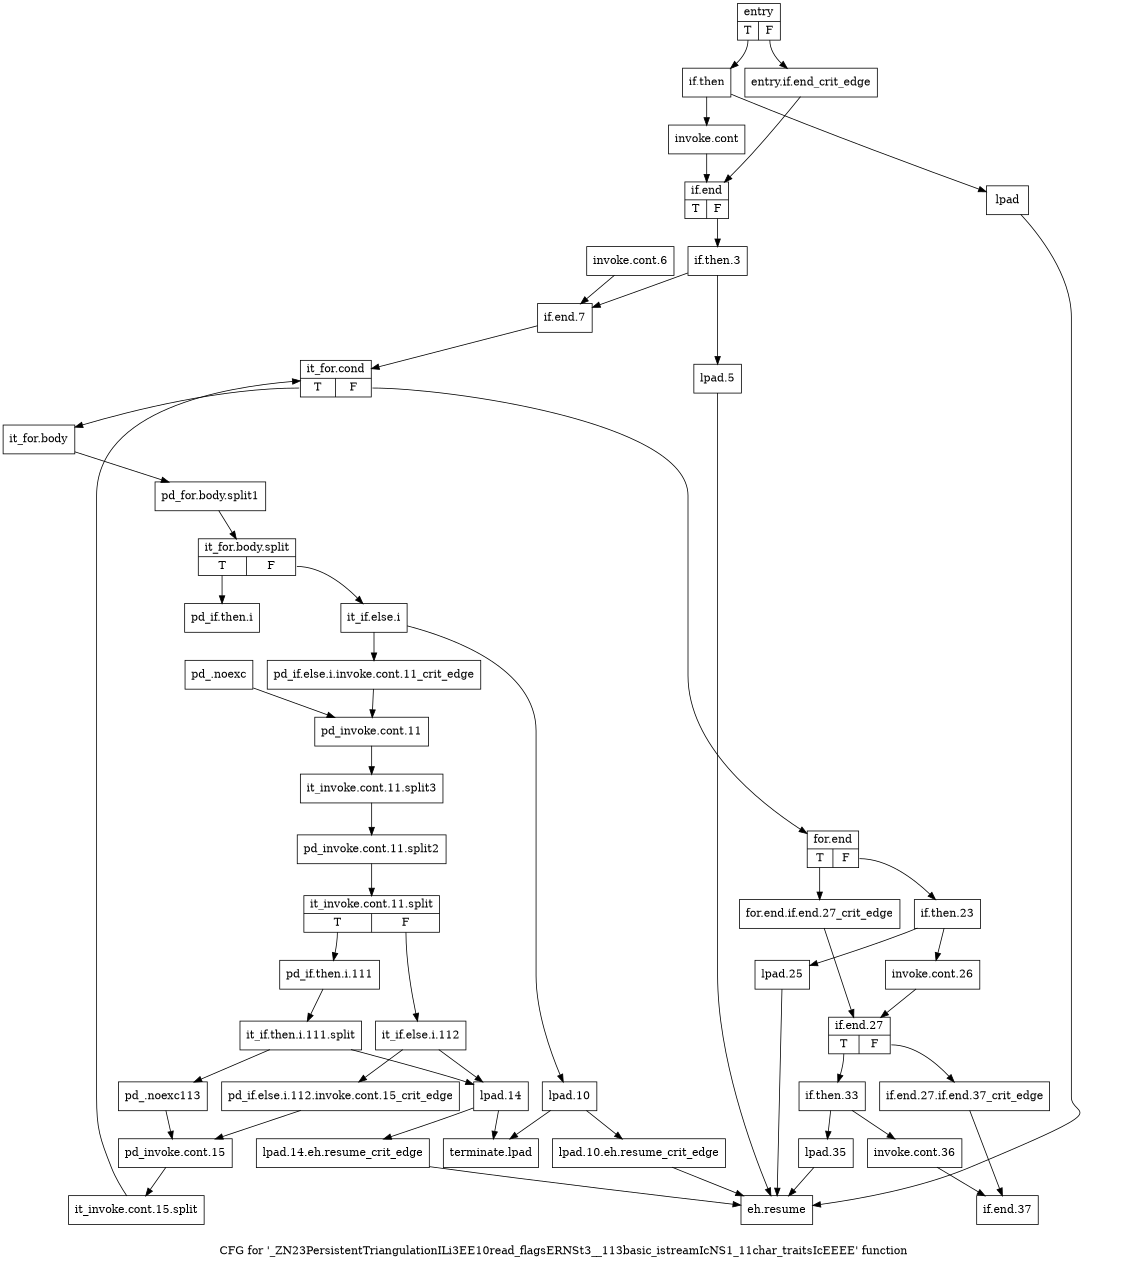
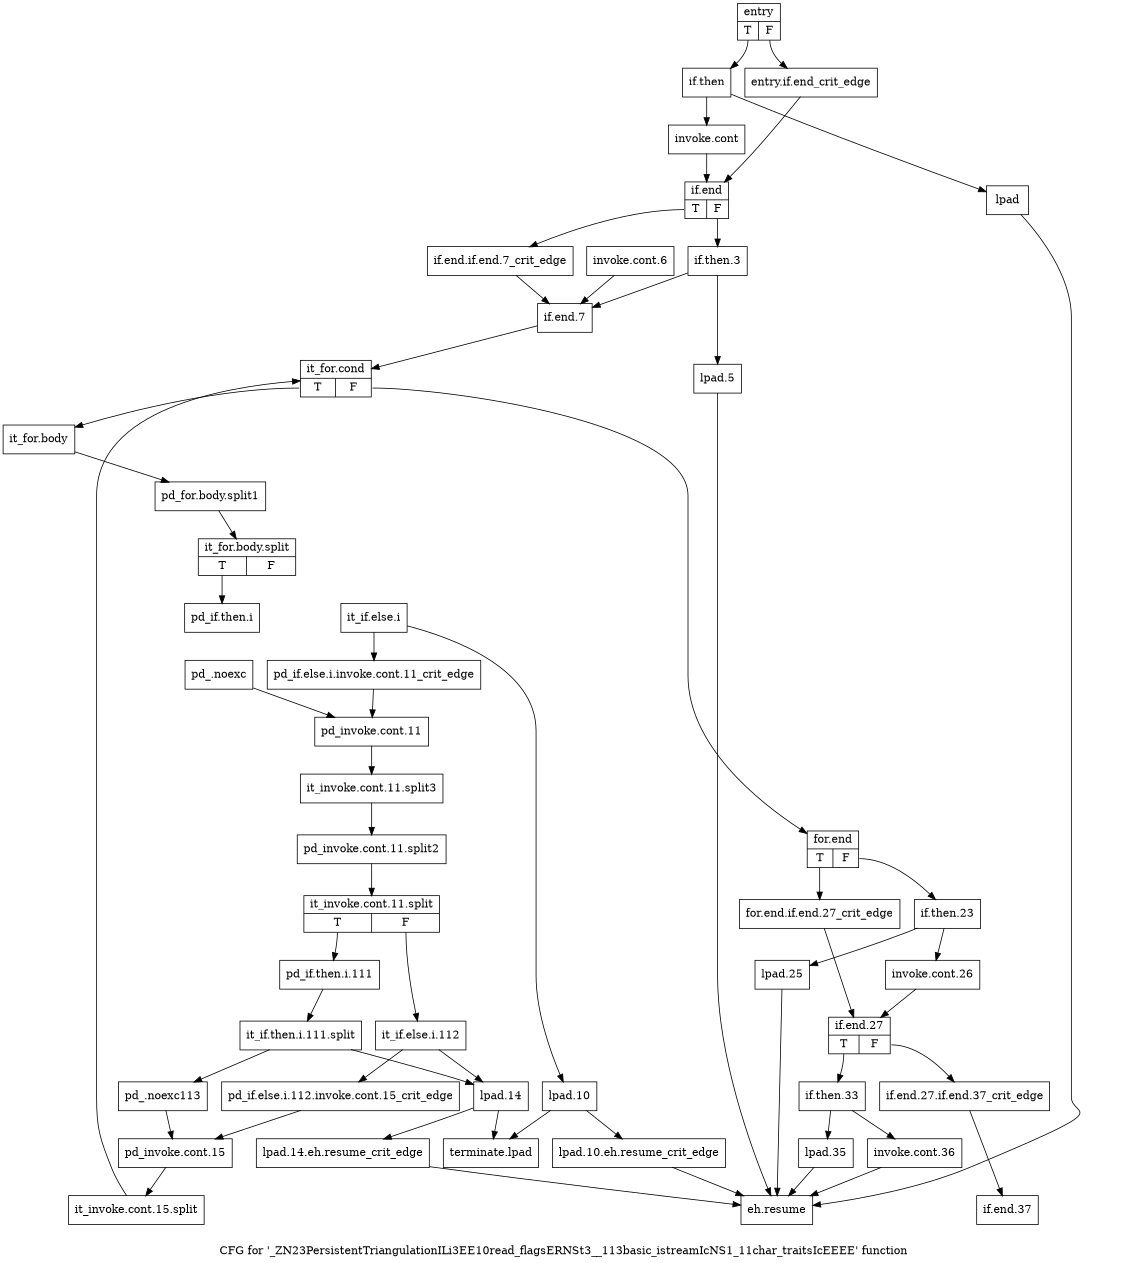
node "if.end.if.end.7_crit_edge": added
edge "it_for.body.split" -> "it_if.else.i": removed
edge "invoke.cont.36" -> "if.end.37": now "invoke.cont.36" -> "eh.resume"
